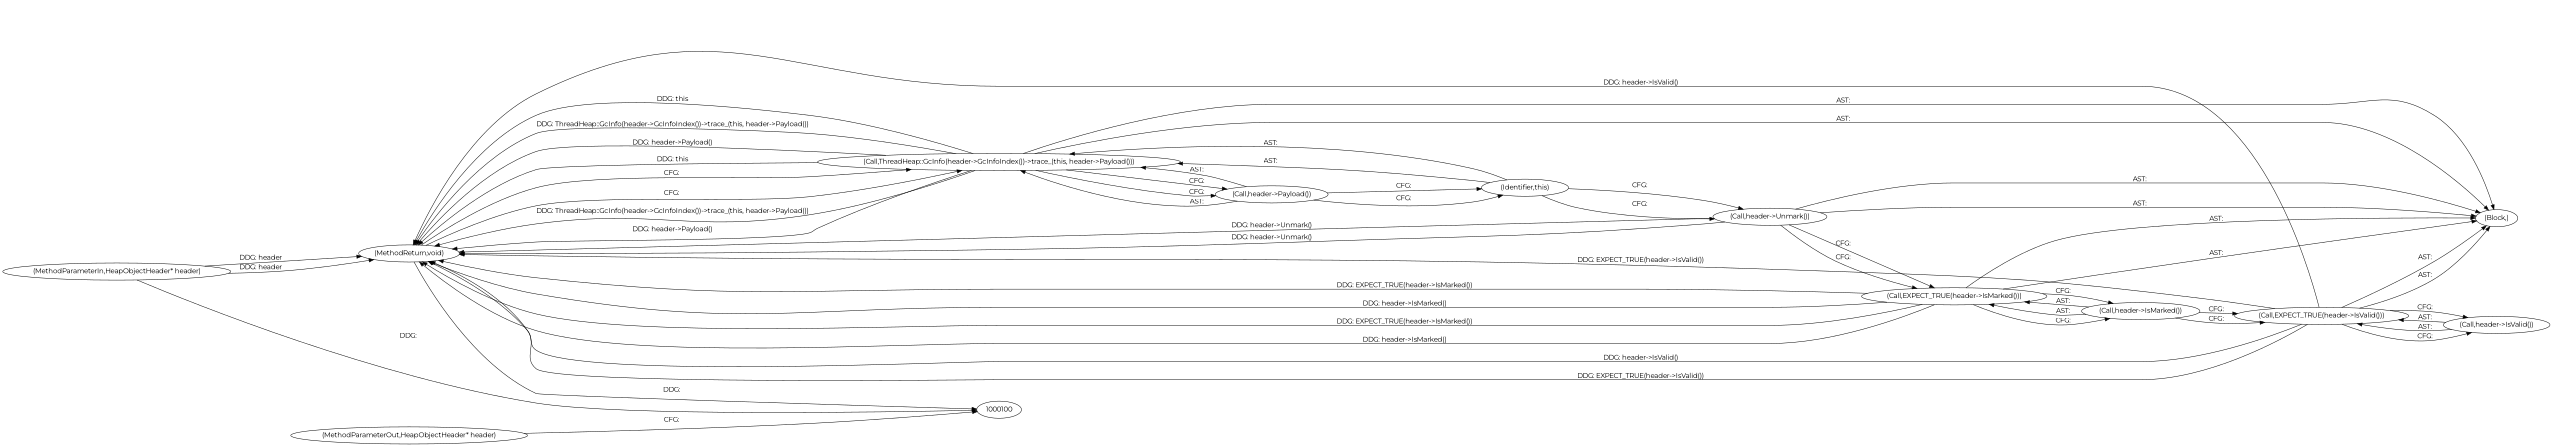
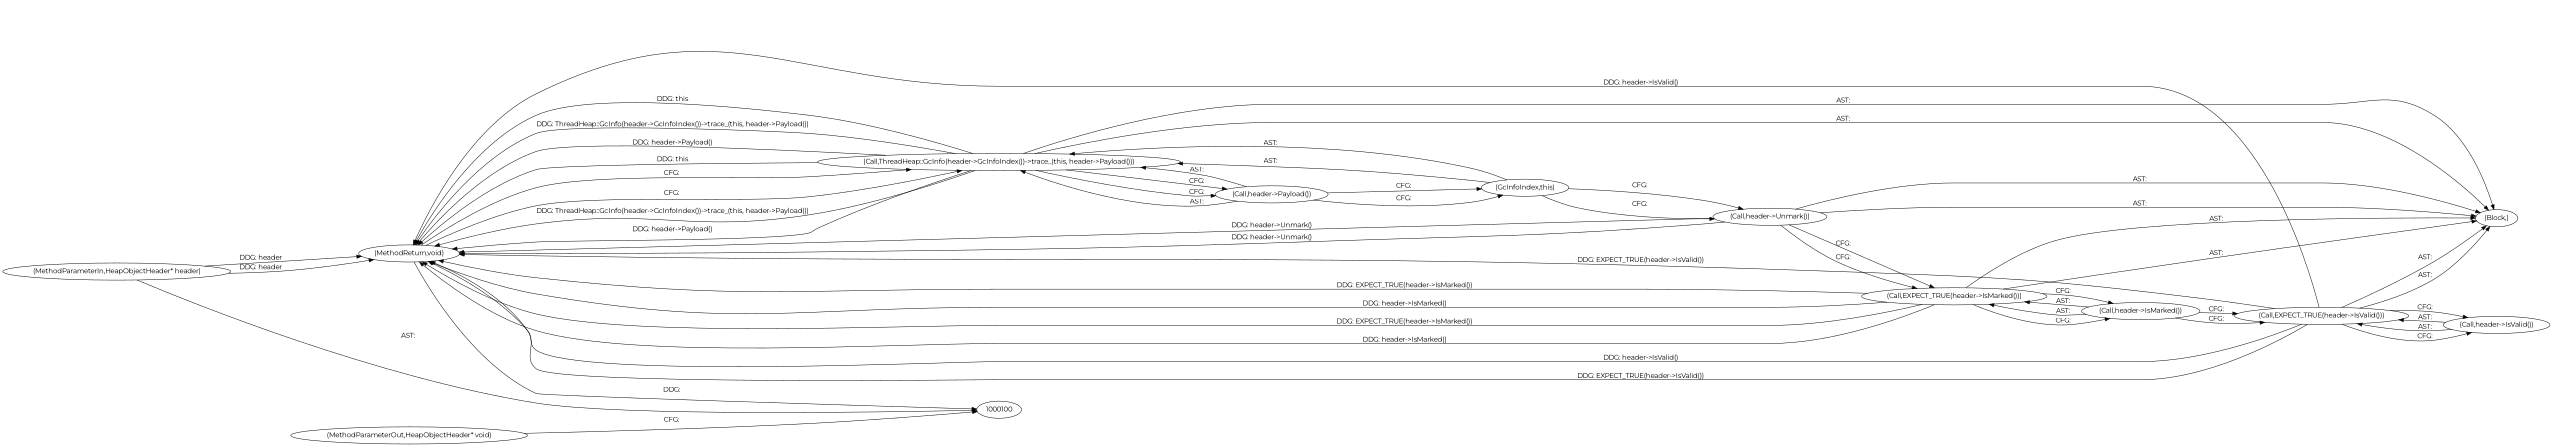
node "(Identifier,this)": label "(Identifier,this)" -> "(GcInfoIndex,this)"
edge "(MethodParameterIn,HeapObjectHeader* header)" -> "1000100": label "DDG: " -> "AST: "
node "(MethodParameterOut,HeapObjectHeader* header)": label "(MethodParameterOut,HeapObjectHeader* header)" -> "(MethodParameterOut,HeapObjectHeader* void)"
